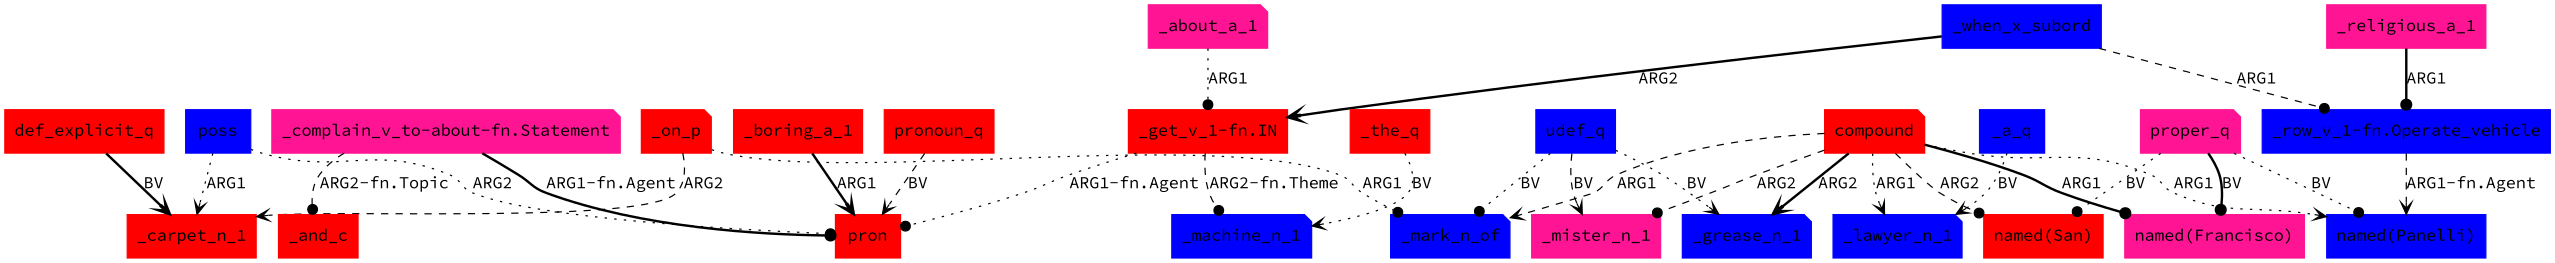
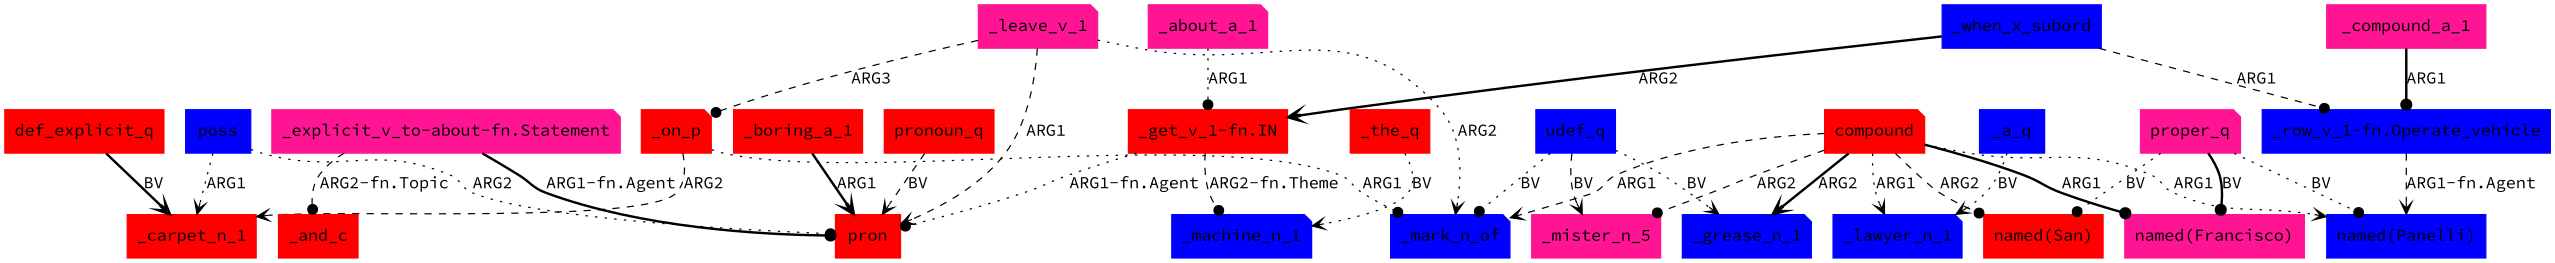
node "_leave_v_1": added
node "_religious_a_1": label "_religious_a_1" -> "_compound_a_1"
node "_complain_v_to-about-fn.Statement": label "_complain_v_to-about-fn.Statement" -> "_explicit_v_to-about-fn.Statement"
node "_mister_n_1": label "_mister_n_1" -> "_mister_n_5"
